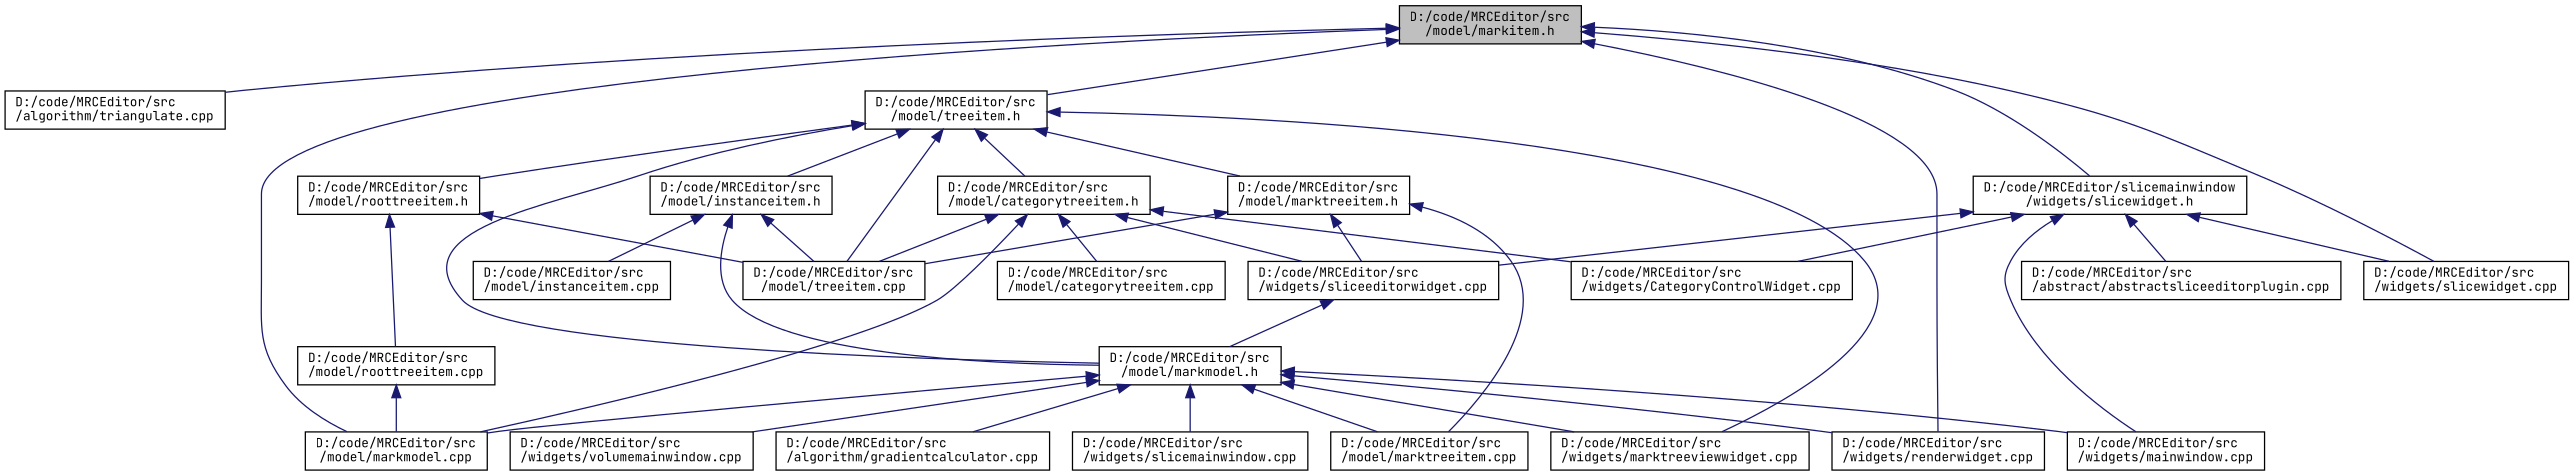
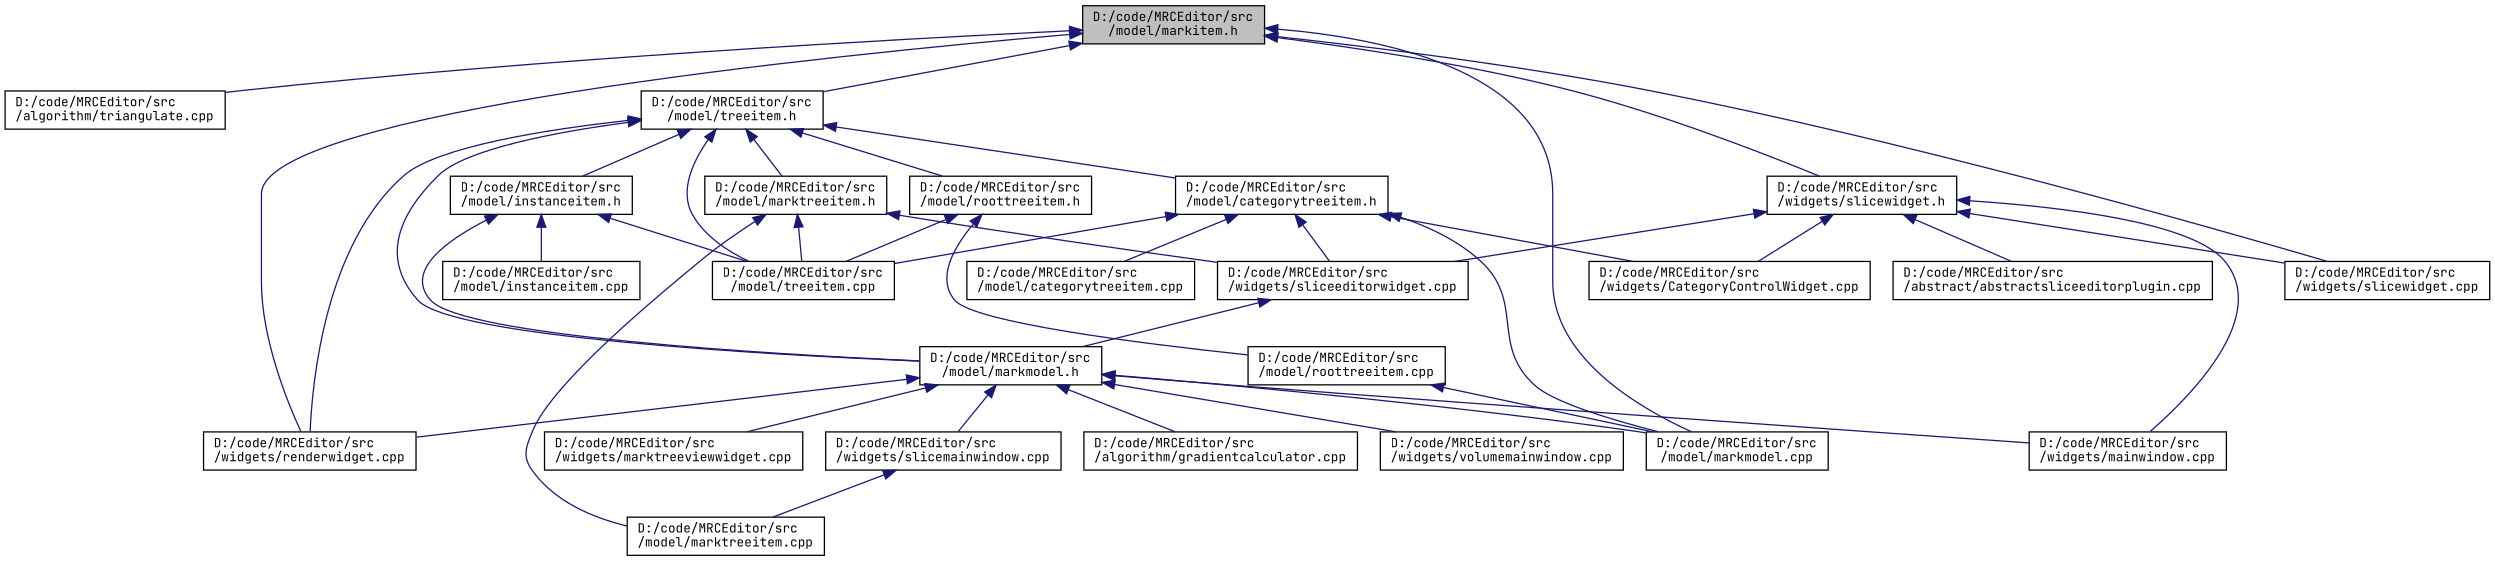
edge "D:/code/MRCEditor/src /widgets/marktreeviewwidget.cpp" -> "D:/code/MRCEditor/src /model/treeitem.h": now "D:/code/MRCEditor/src /widgets/renderwidget.cpp" -> "D:/code/MRCEditor/src /model/treeitem.h"
node "D:/code/MRCEditor/slicemainwindow /widgets/slicewidget.h": label "D:/code/MRCEditor/slicemainwindow /widgets/slicewidget.h" -> "D:/code/MRCEditor/src /widgets/slicewidget.h"
edge "D:/code/MRCEditor/src /model/marktreeitem.cpp" -> "D:/code/MRCEditor/src /model/markmodel.h": now "D:/code/MRCEditor/src /model/marktreeitem.cpp" -> "D:/code/MRCEditor/src /widgets/slicemainwindow.cpp"
